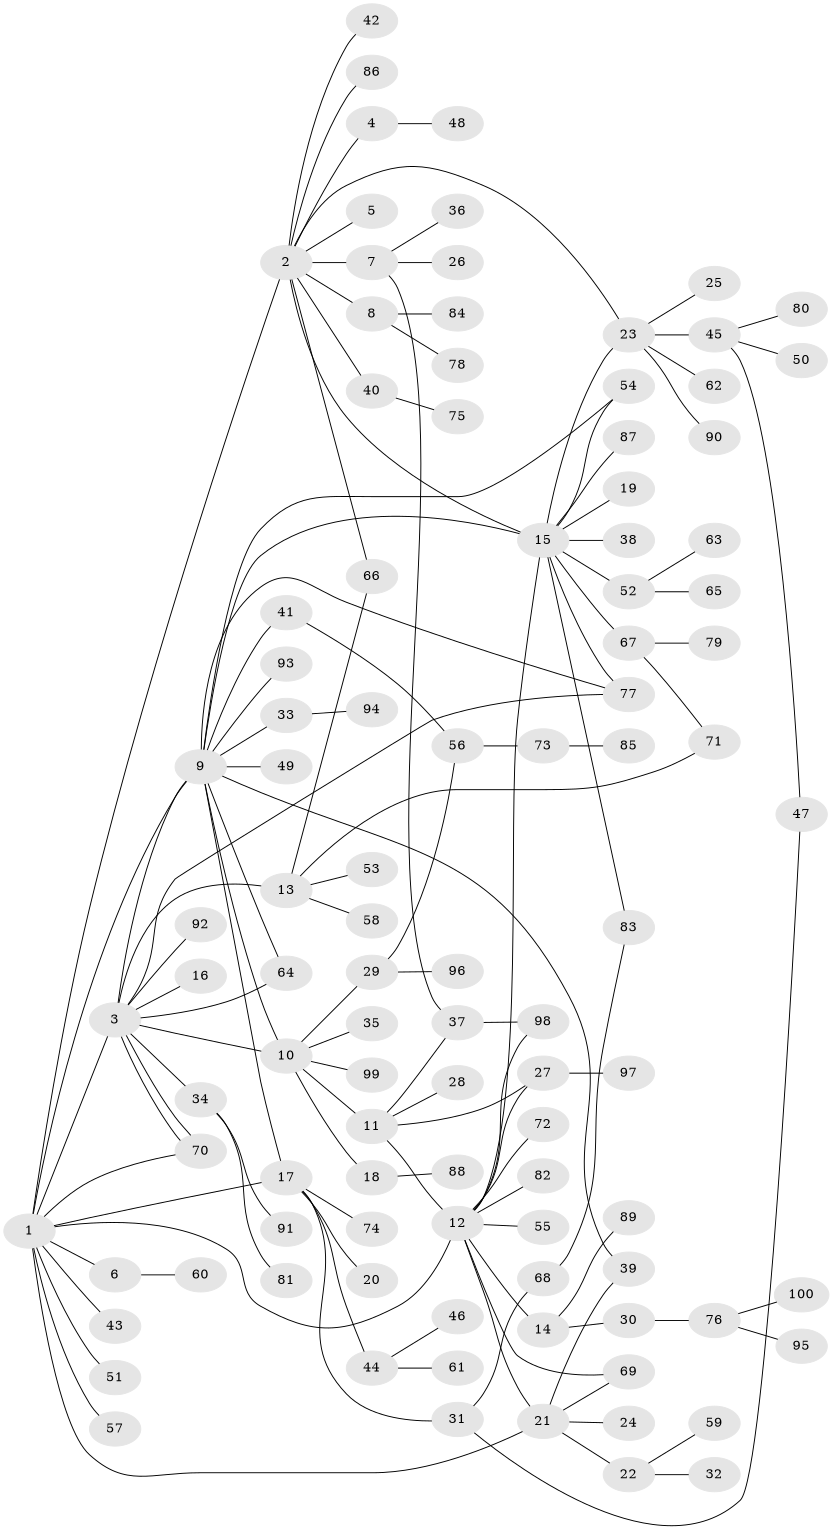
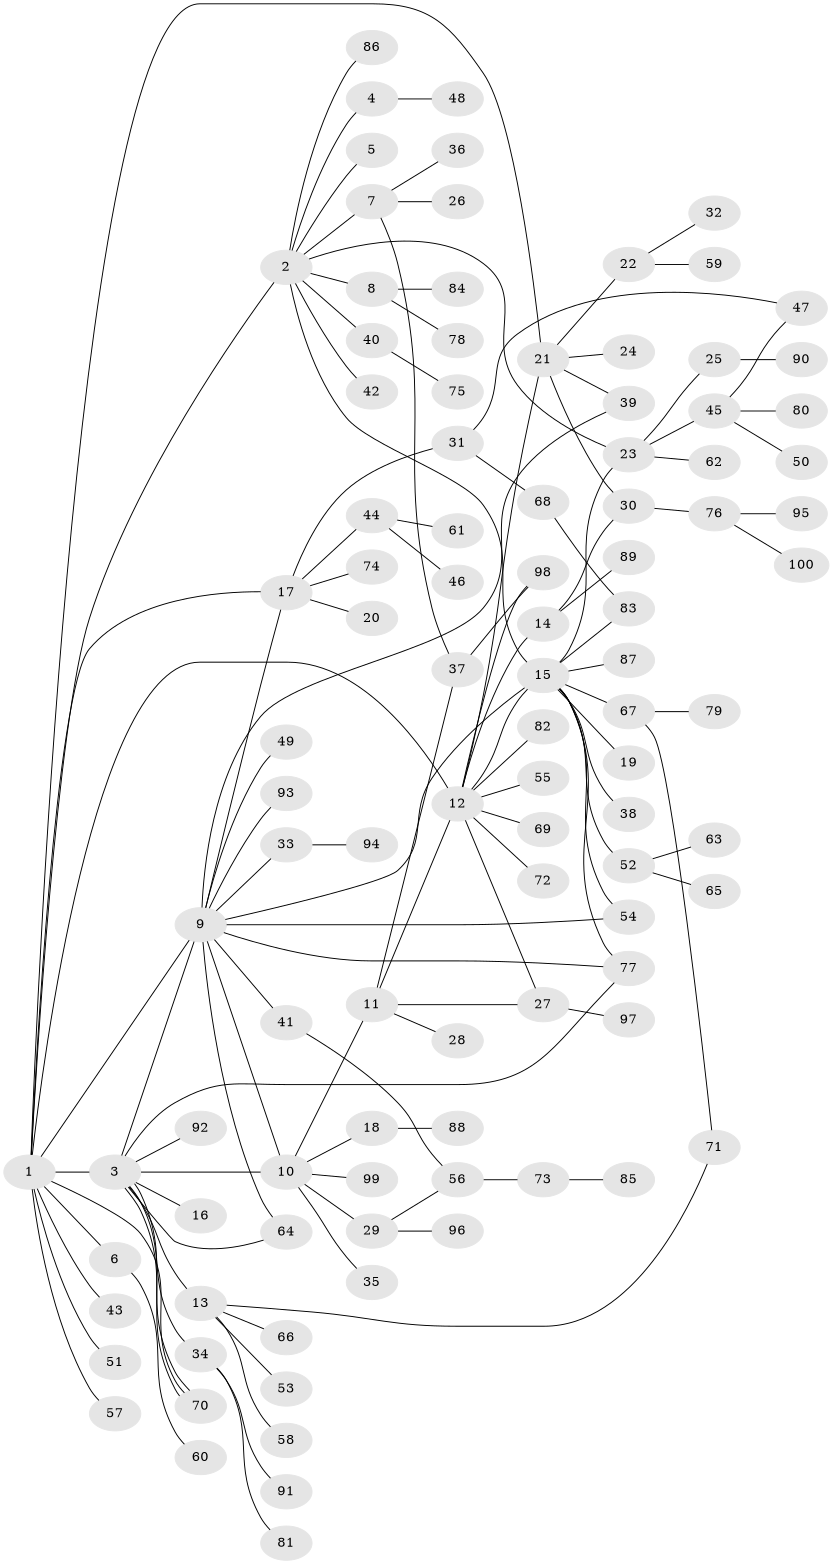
edge "23" -- "90": now "25" -- "90"
edge "2" -- "66": removed
edge "69" -- "21": now "30" -- "21"
